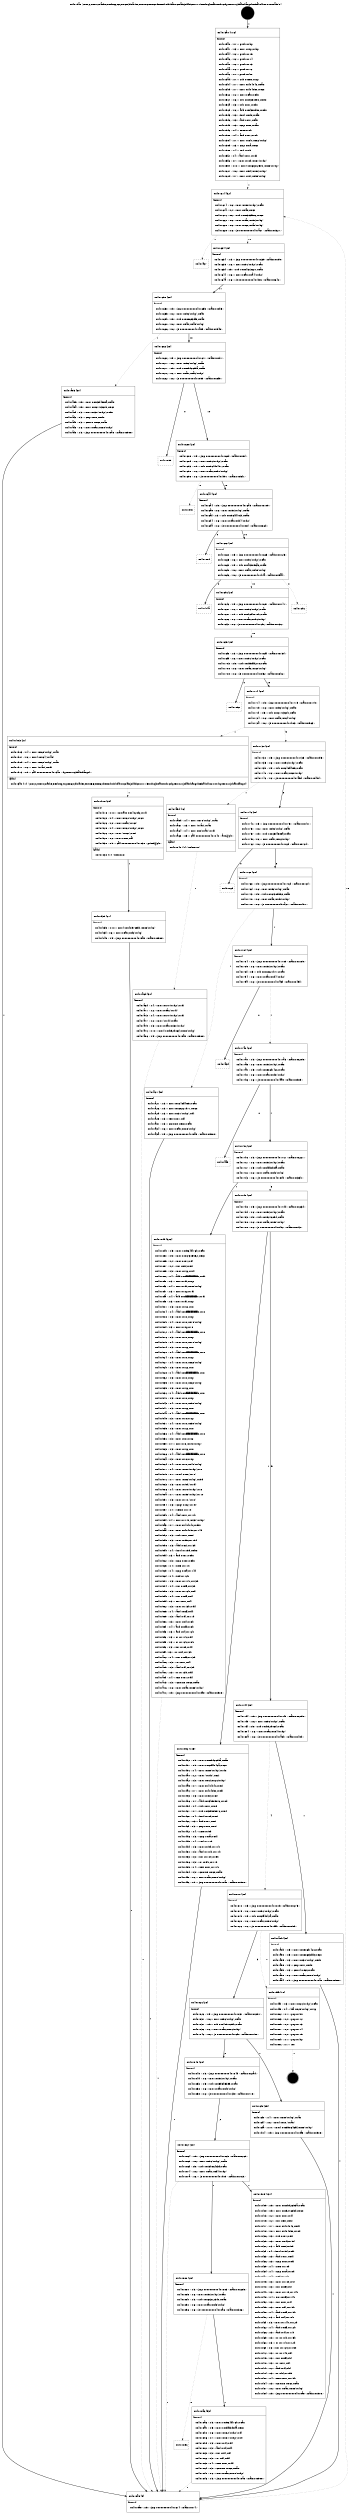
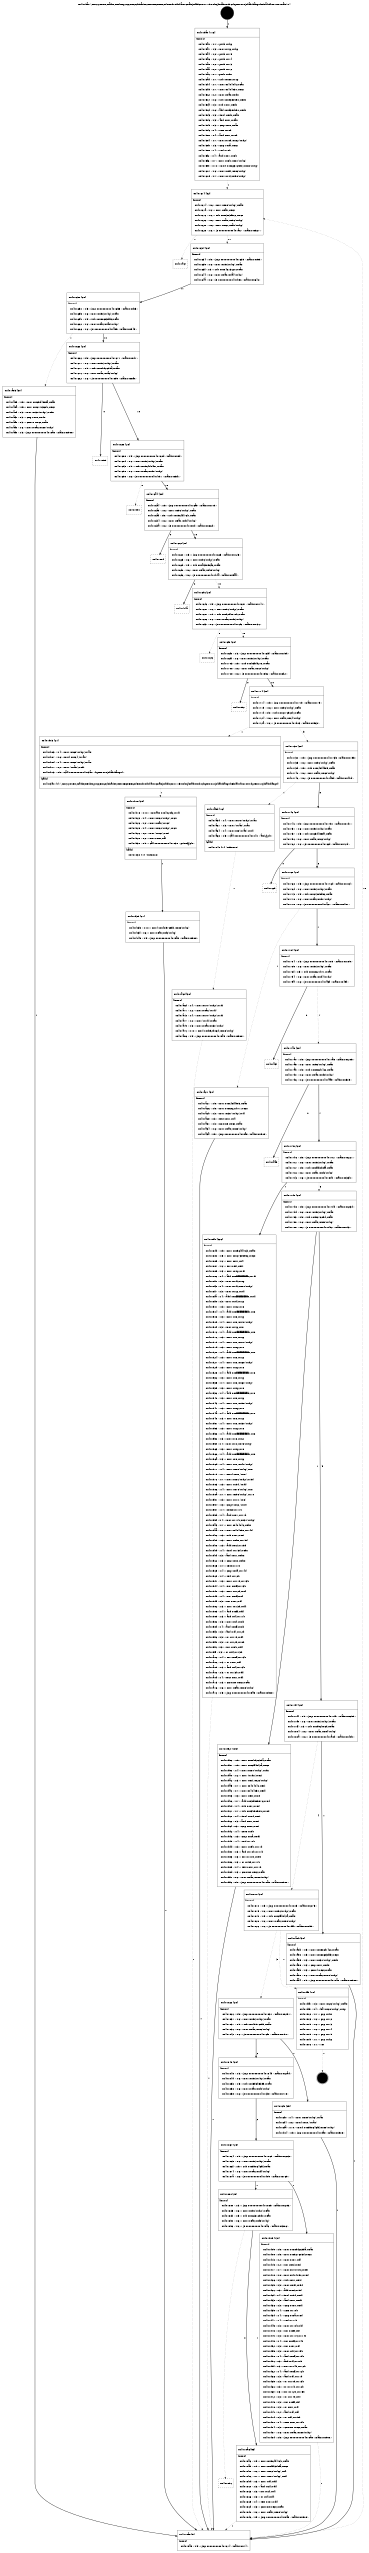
edge "0x4016c0 [28]" -> "0x401cdc": now "0x4016dc [28]" -> "0x401cdc"
edge "0x401810 [28]" -> "0x40182c [28]": style bold -> dotted
edge "0x401864 [28]" -> "0x401eae [5]": now "0x401d09 [137]" -> "0x401eae [5]"
